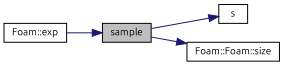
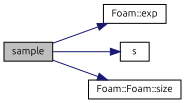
edge "Foam::exp" -> "sample": reversed
